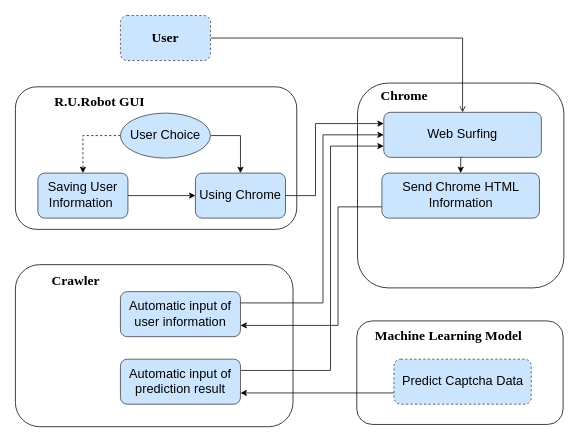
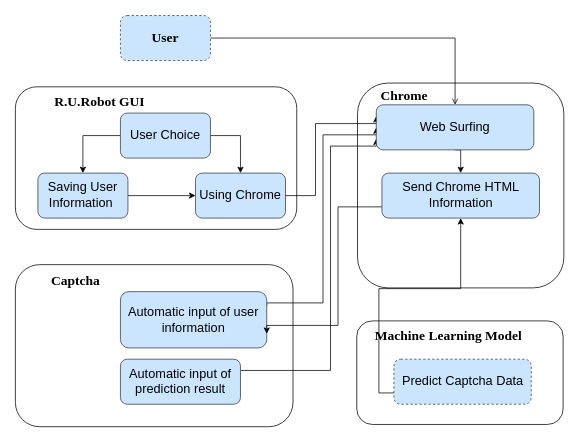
edge "User Choice" -> "Saving User Information": style dashed -> solid
node "User Choice": shape ellipse -> rounded rectangle
node "Web Surfing": moved (462, 135) -> (455, 127)
node "Crawler": label "Crawler" -> "Captcha"
node "Automatic input of user information": size 120x45 -> 146x56
edge "Predict Captcha Data" -> "Automatic input of prediction result": now "Predict Captcha Data" -> "Send Chrome HTML Information"
